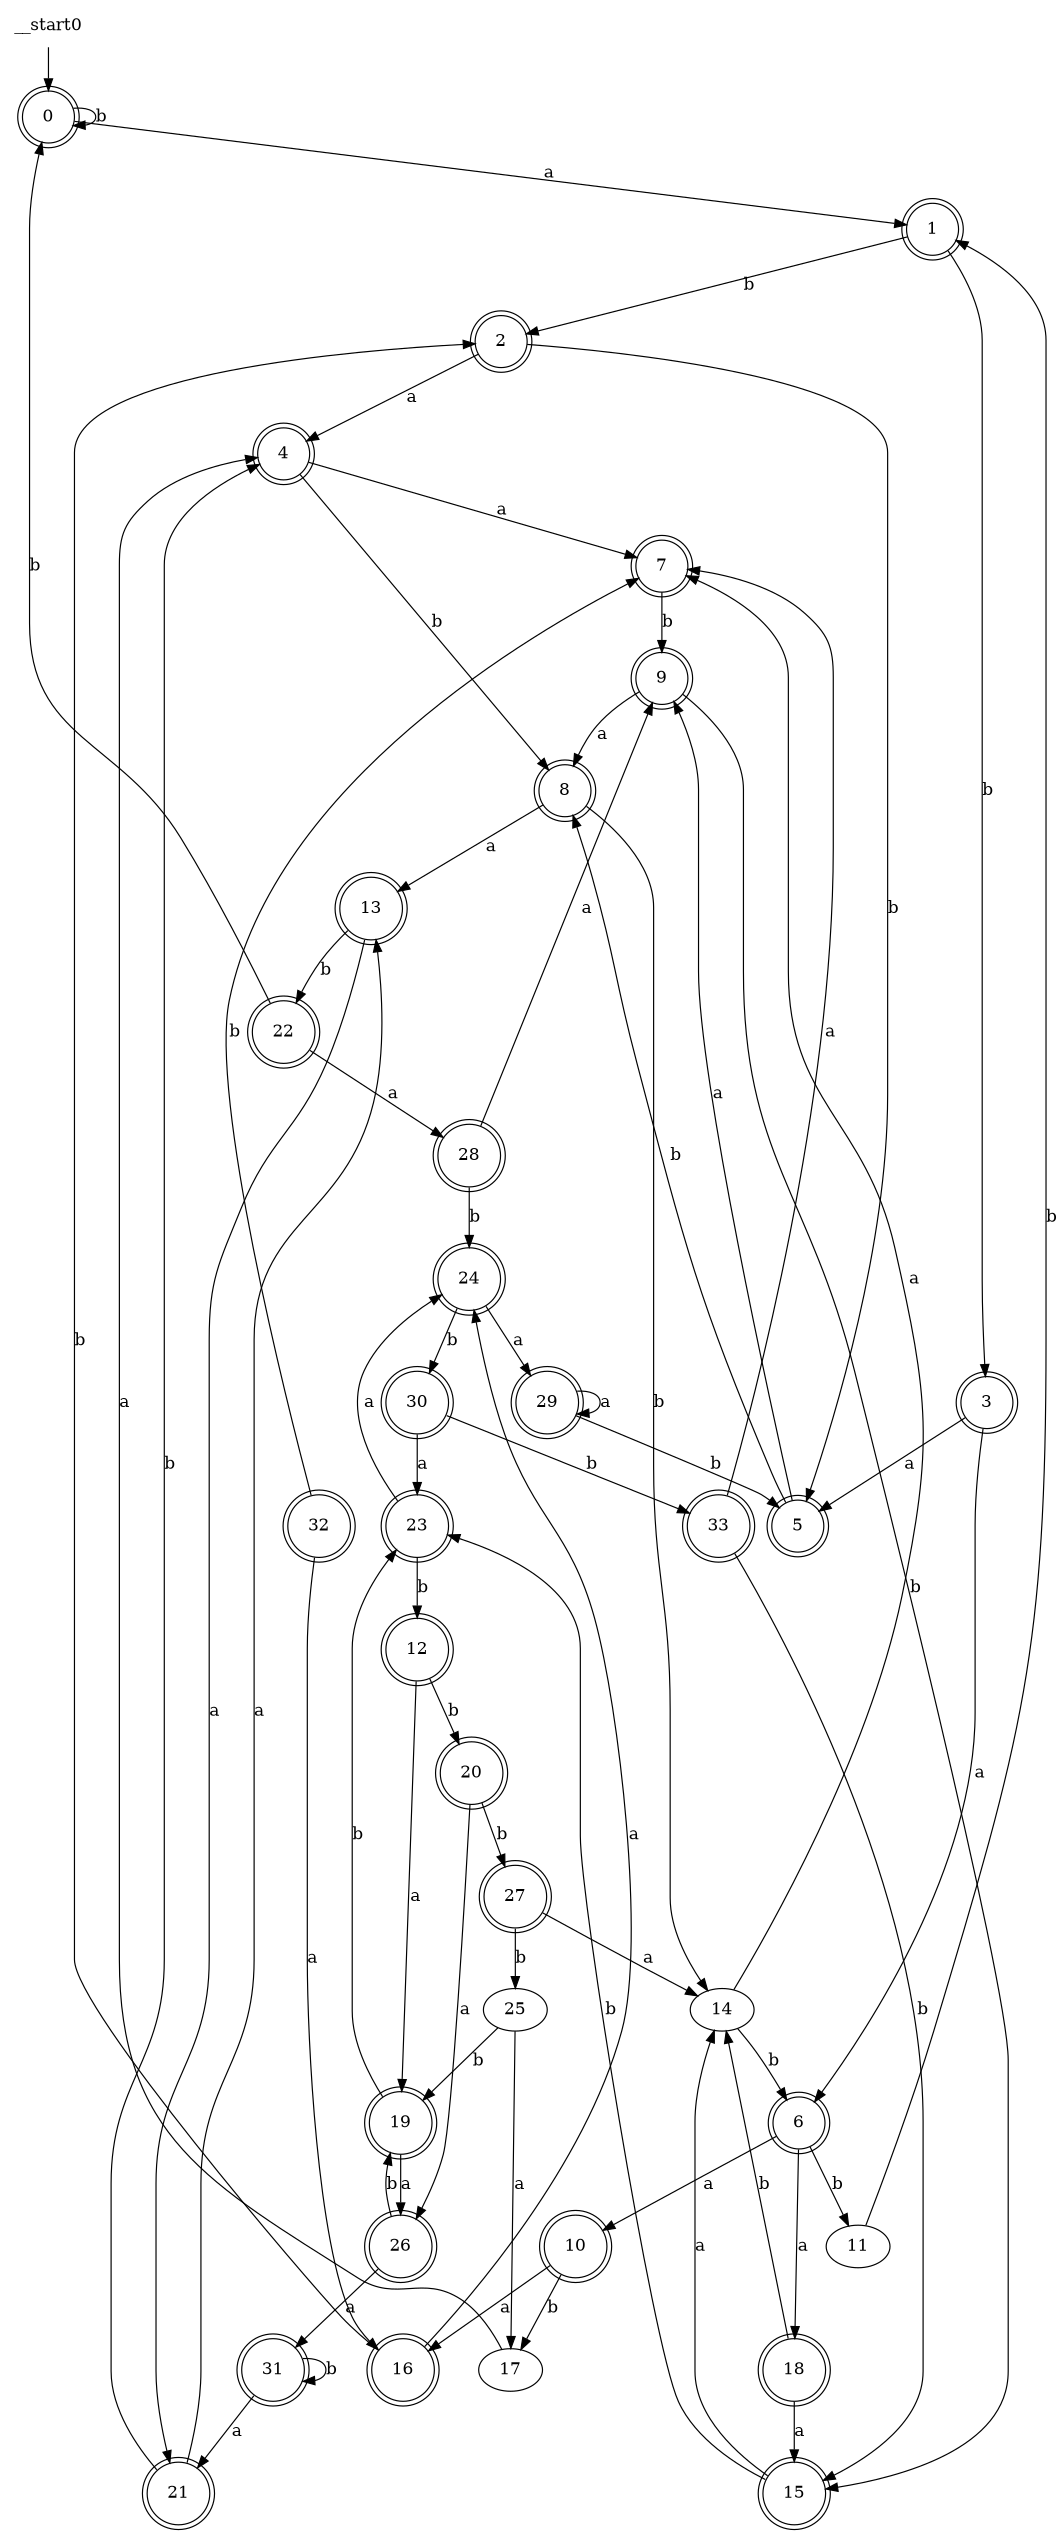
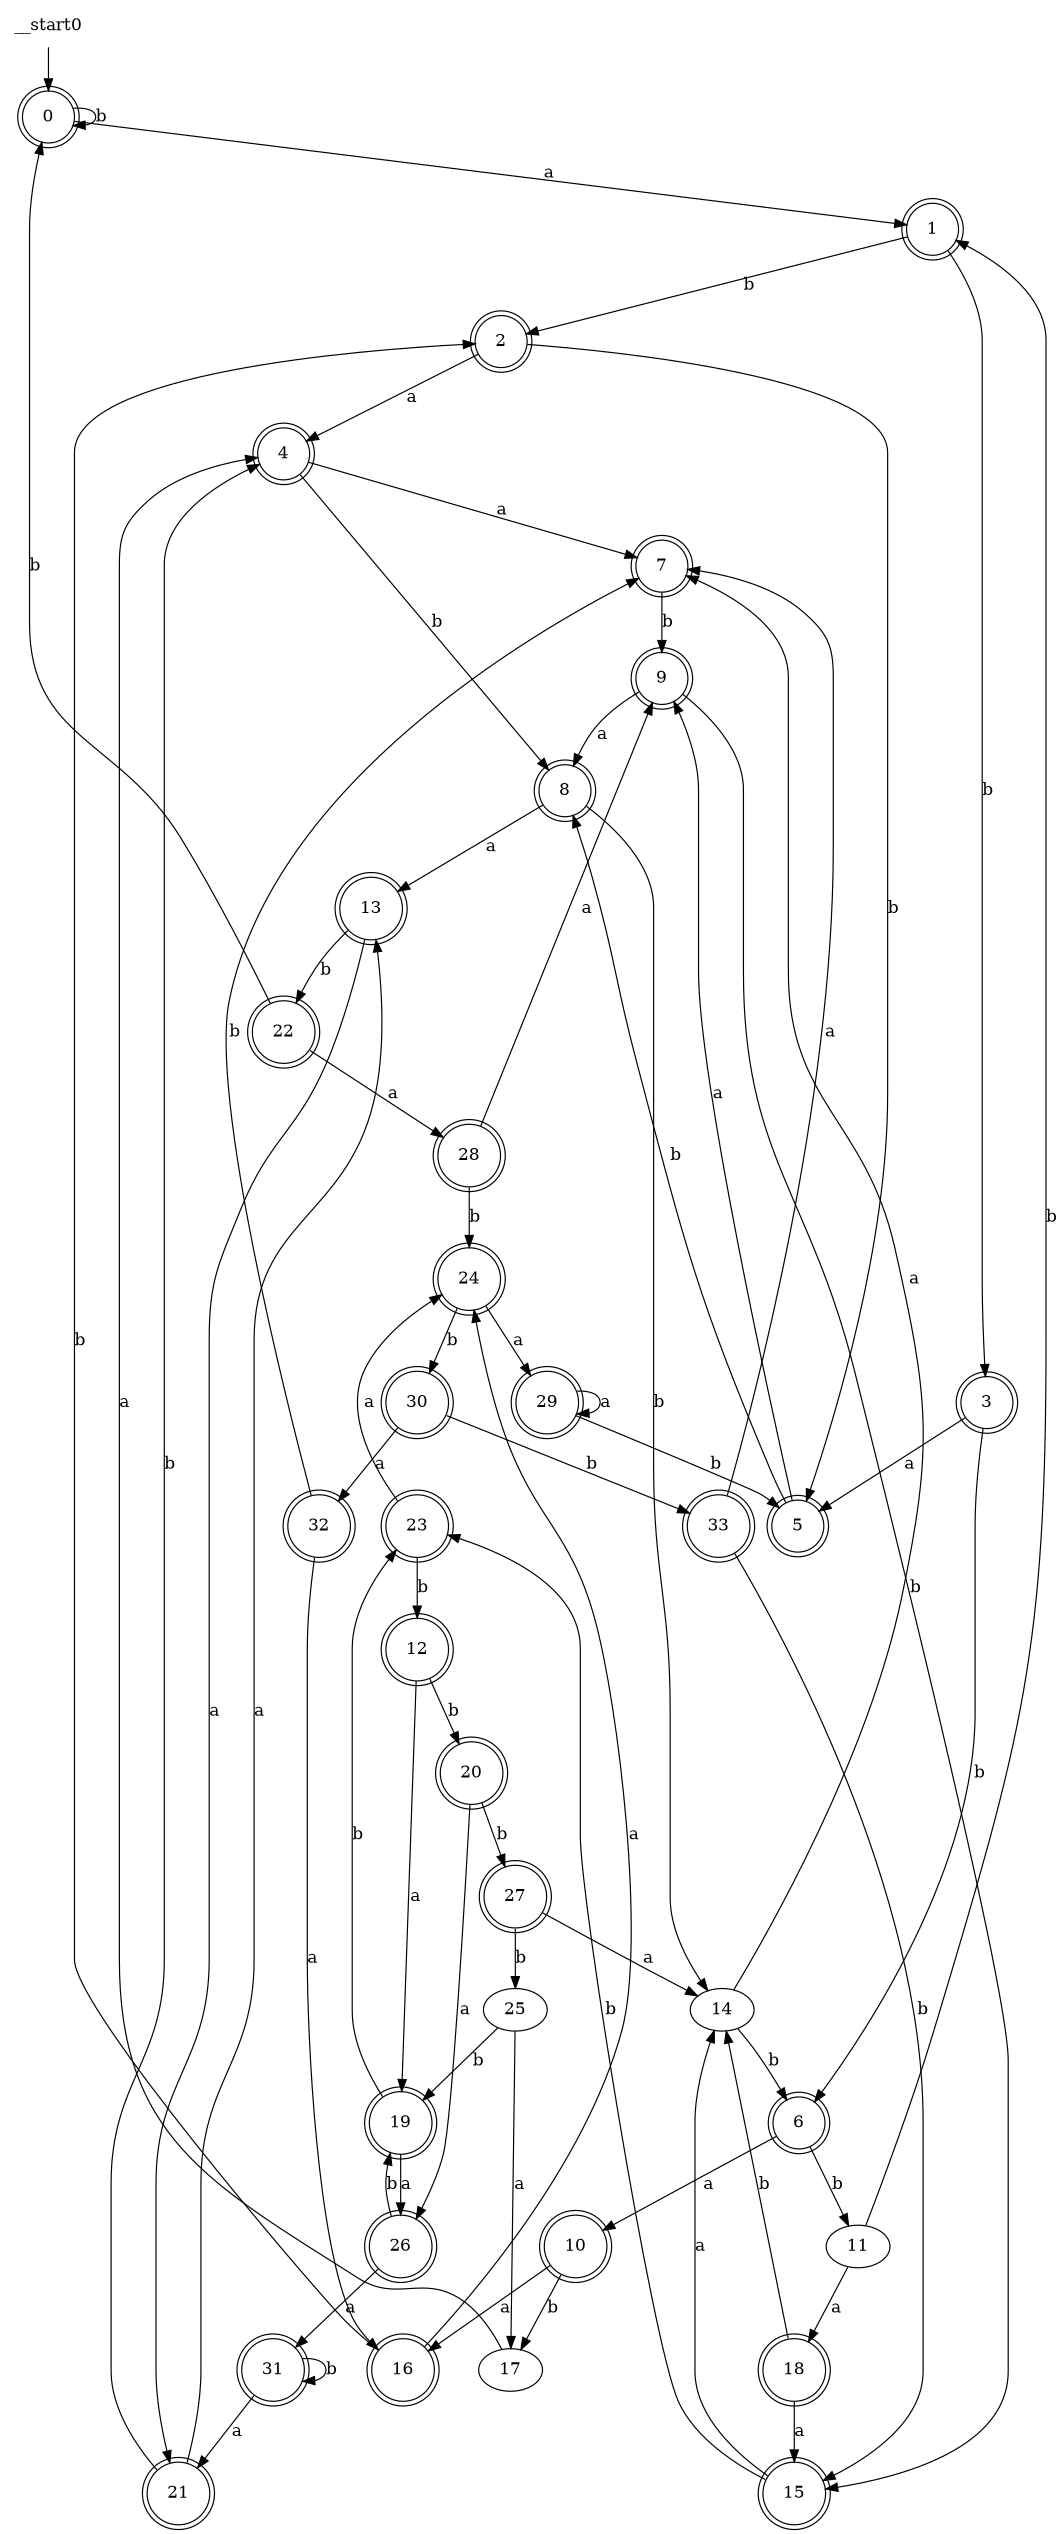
edge "30" -> "23": now "30" -> "32"
edge "3" -> "6": label "a" -> "b"
edge "6" -> "18": now "11" -> "18"
